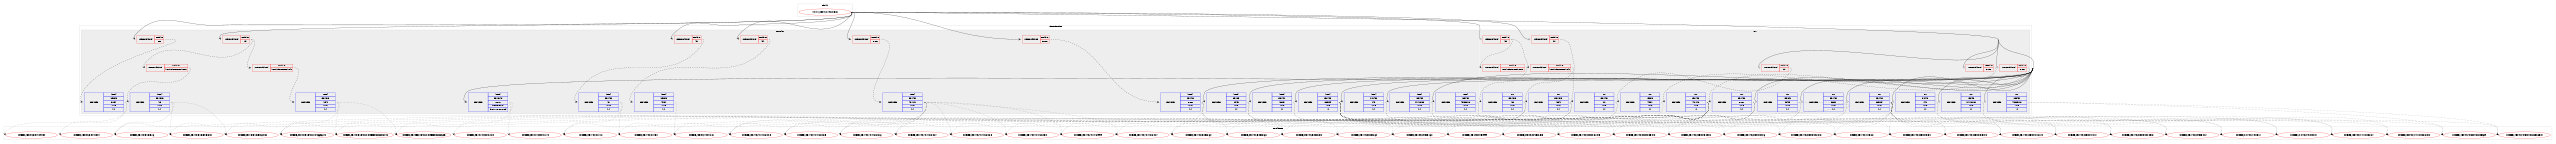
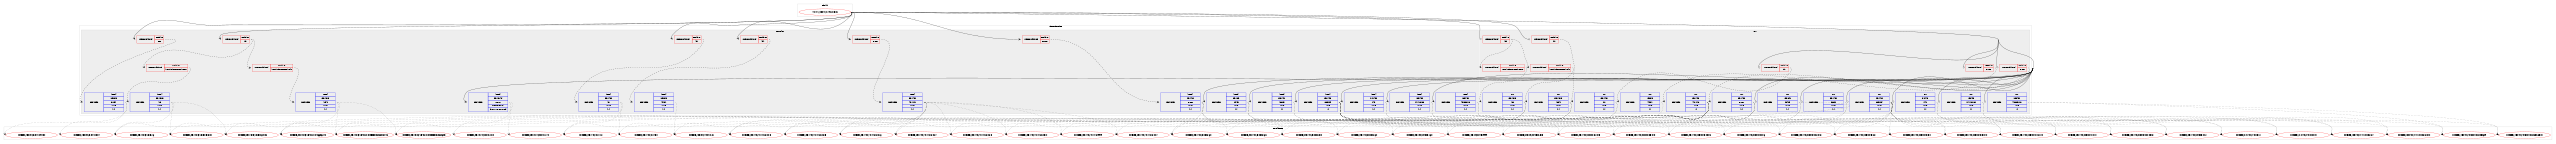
node "portage://dev-beta/luajit-2.1.0_beta3_p20220613": label "portage://dev-beta/luajit-2.1.0_beta3_p20220613" -> "portage://dev-lang/luajit-2.1.0_beta3_p20220613"
node "portage://dev-libs/run-3.2.2": label "portage://dev-libs/run-3.2.2" -> "portage://dev-libs/openssl-3.2.2"
